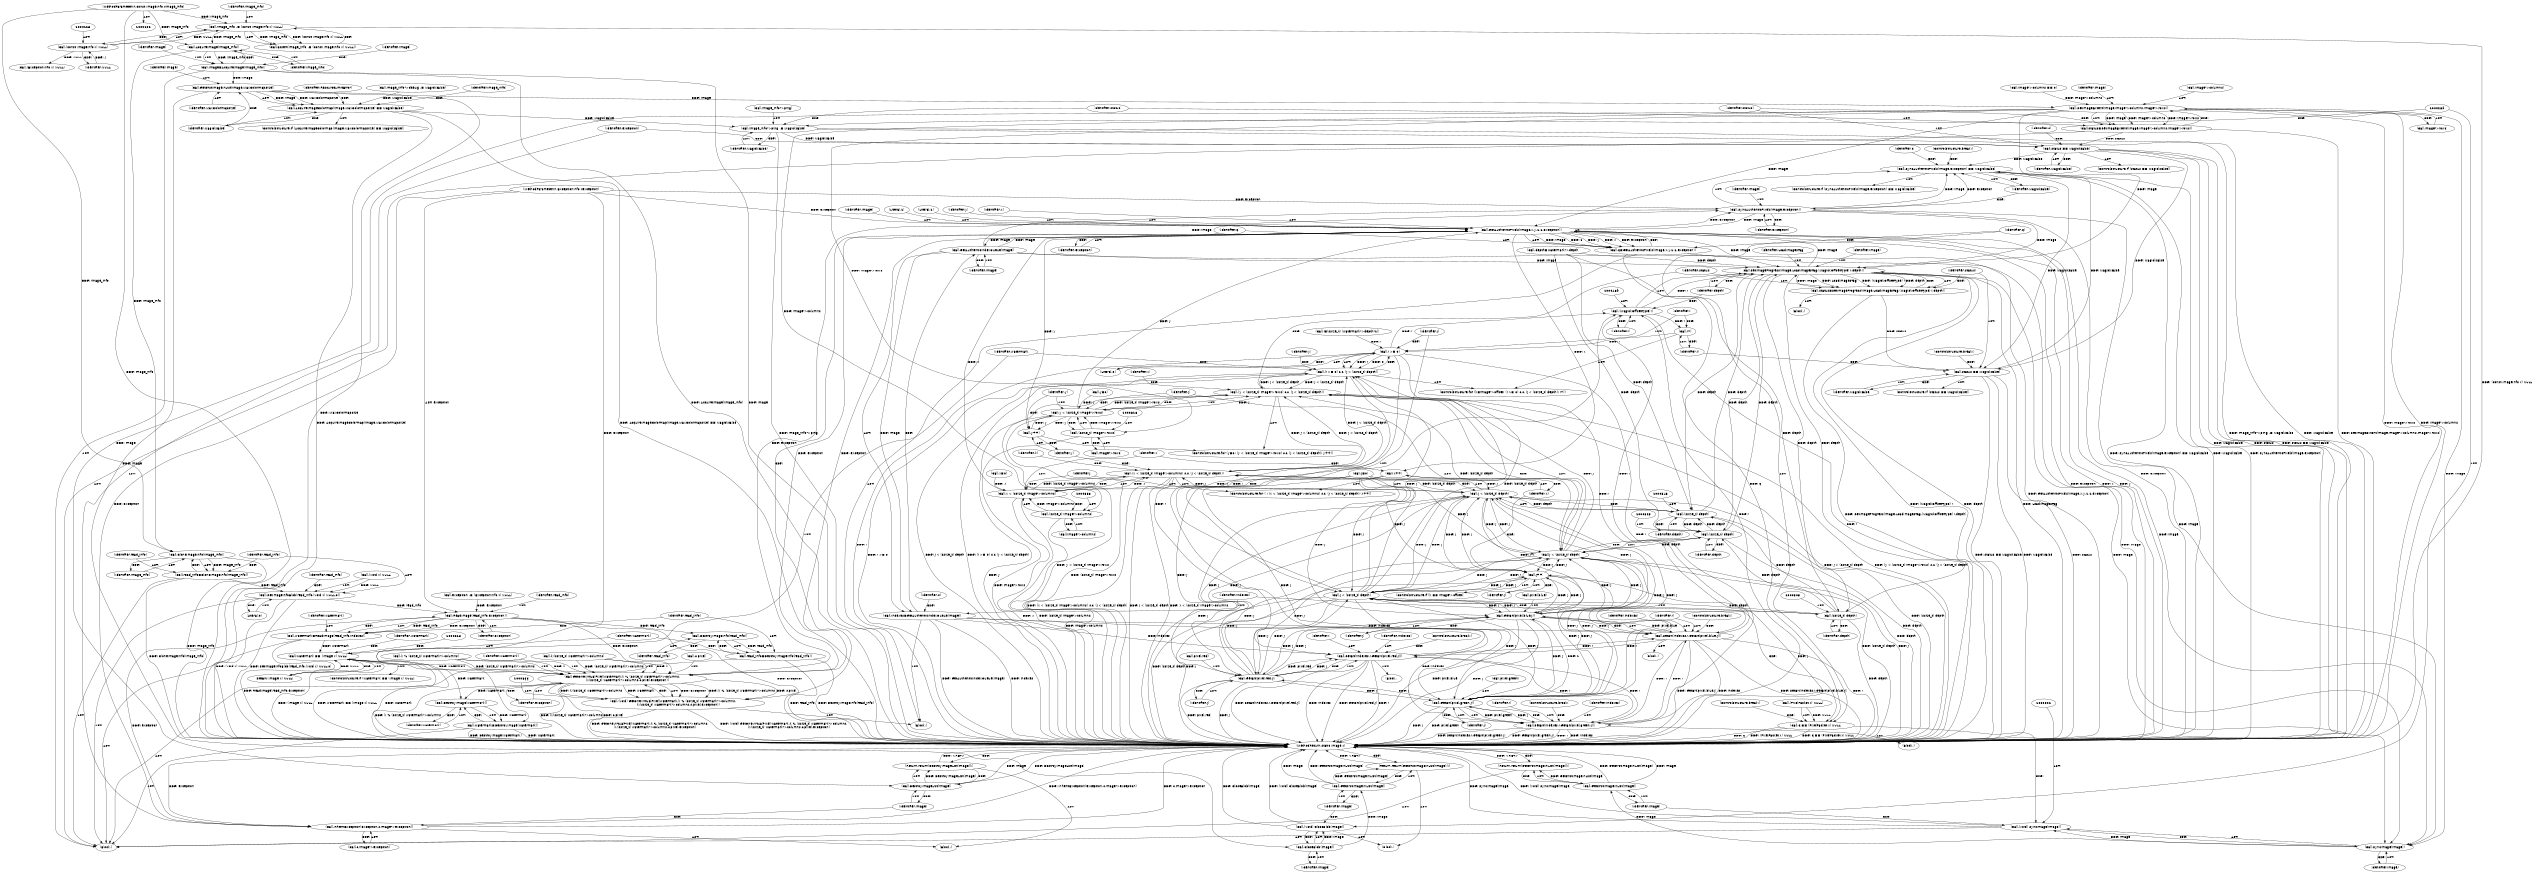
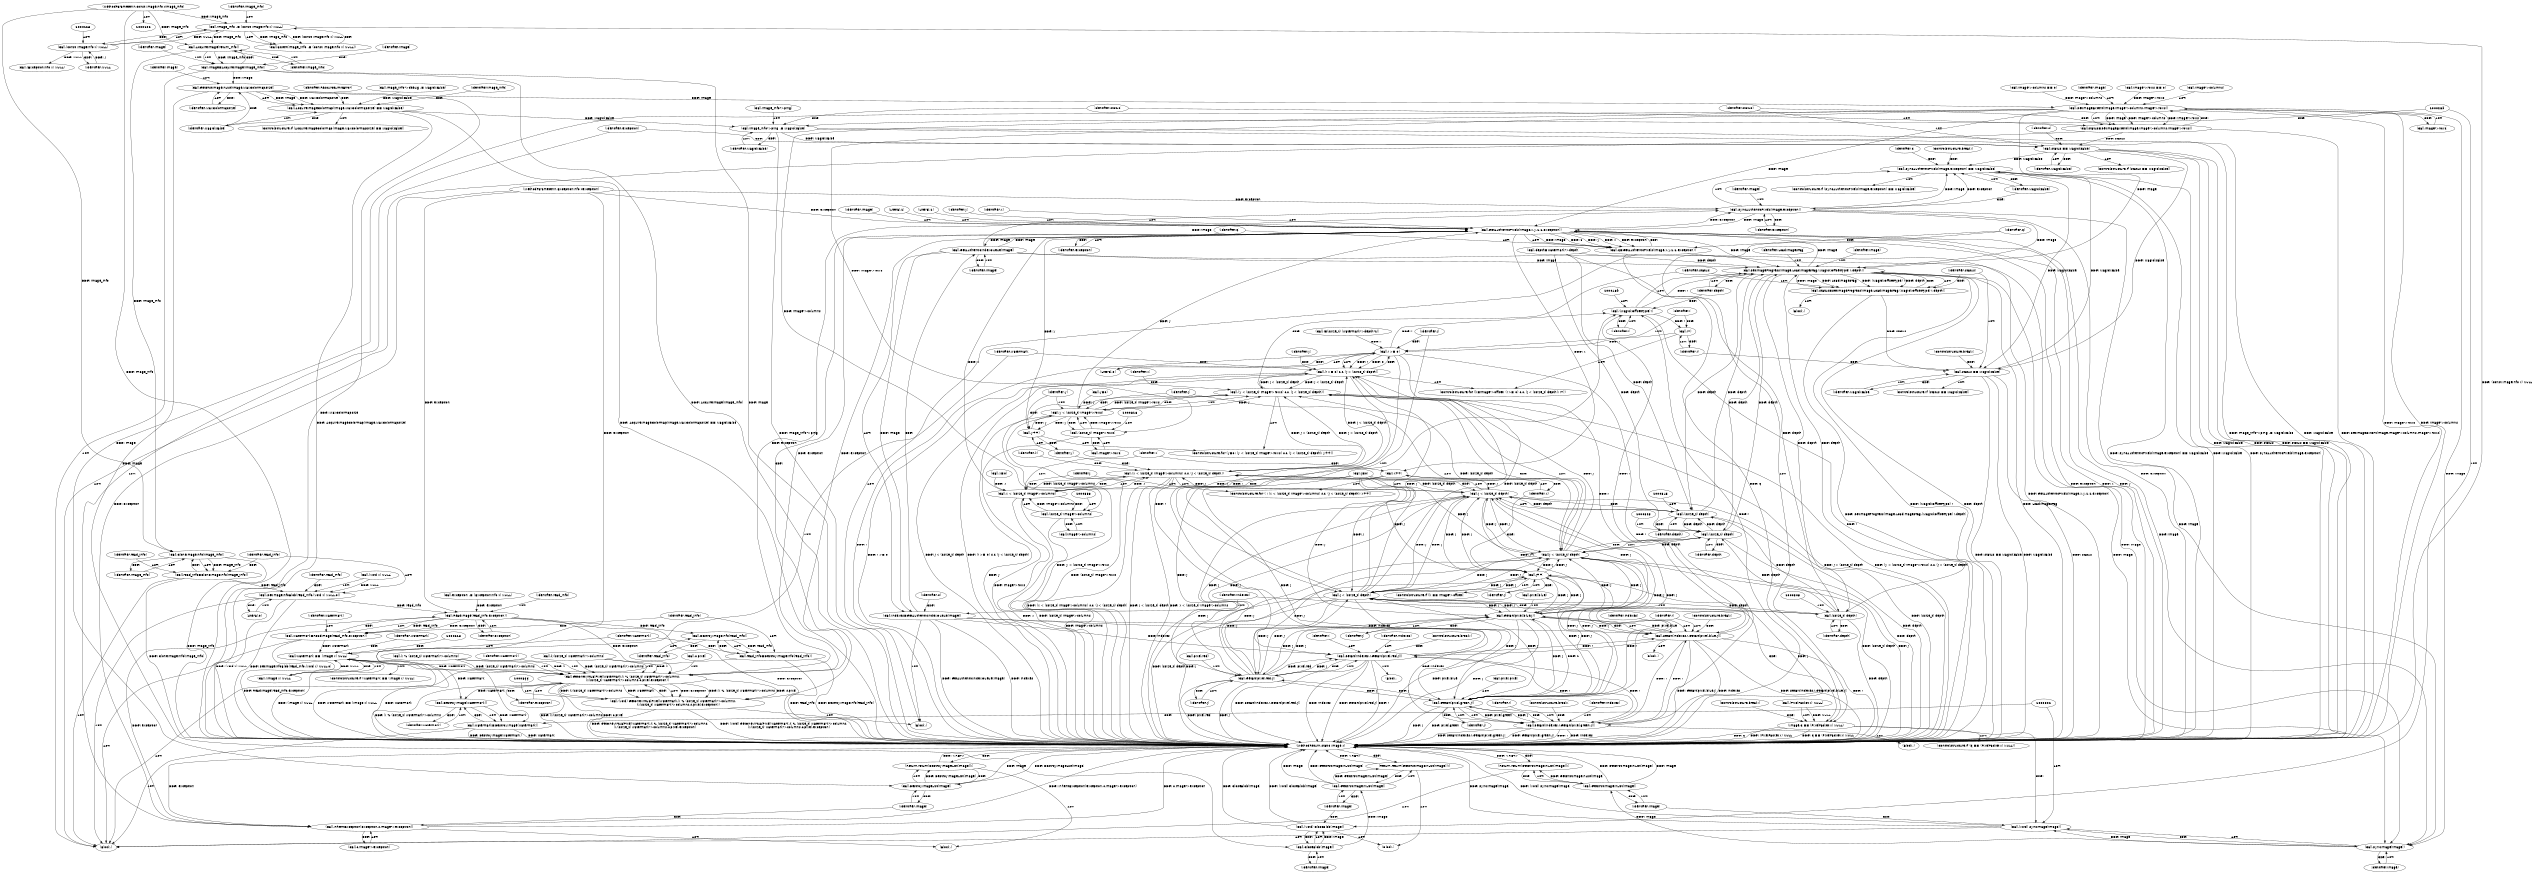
node "(Call,AcquireImage(image_info))": label "(Call,AcquireImage(image_info))" -> "(Call,AcquireImage(return_info))"
node "(Call,image->rows == 0)": added
edge "(Call,GetFirstImageInList(image,MaxColormapSize))" -> "(Identifier,MaxColormapSize)": added, label "CFG:"
edge "(MethodParameterIn,ExceptionInfo *exception)" -> "(Call,ReadImage(read_info,exception))": label "AST: exception" -> "DDG: exception"
node "(Call,watermark=ReadImage(read_info,indexes))": label "(Call,watermark=ReadImage(read_info,indexes))" -> "(Call,watermark=ReadImage(read_info,exception))"
node "(SetBit,(Image *) NULL)": label "(SetBit,(Image *) NULL)" -> "(Call,(Image *) NULL)"
node "(Call,pixel.green)": label "(Call,pixel.green)" -> "(Call,pixel.pixel)"
edge "1000502" -> "(Call,watermark=DestroyImage(watermark))": added, label "CFG:"
node "(Call,q == (PixelPacket *) NULL)": label "(Call,q == (PixelPacket *) NULL)" -> "(Image,q == (PixelPacket *) NULL)"
node "(ControlStructure,if (q == (PixelPacket *) NULL))": added
